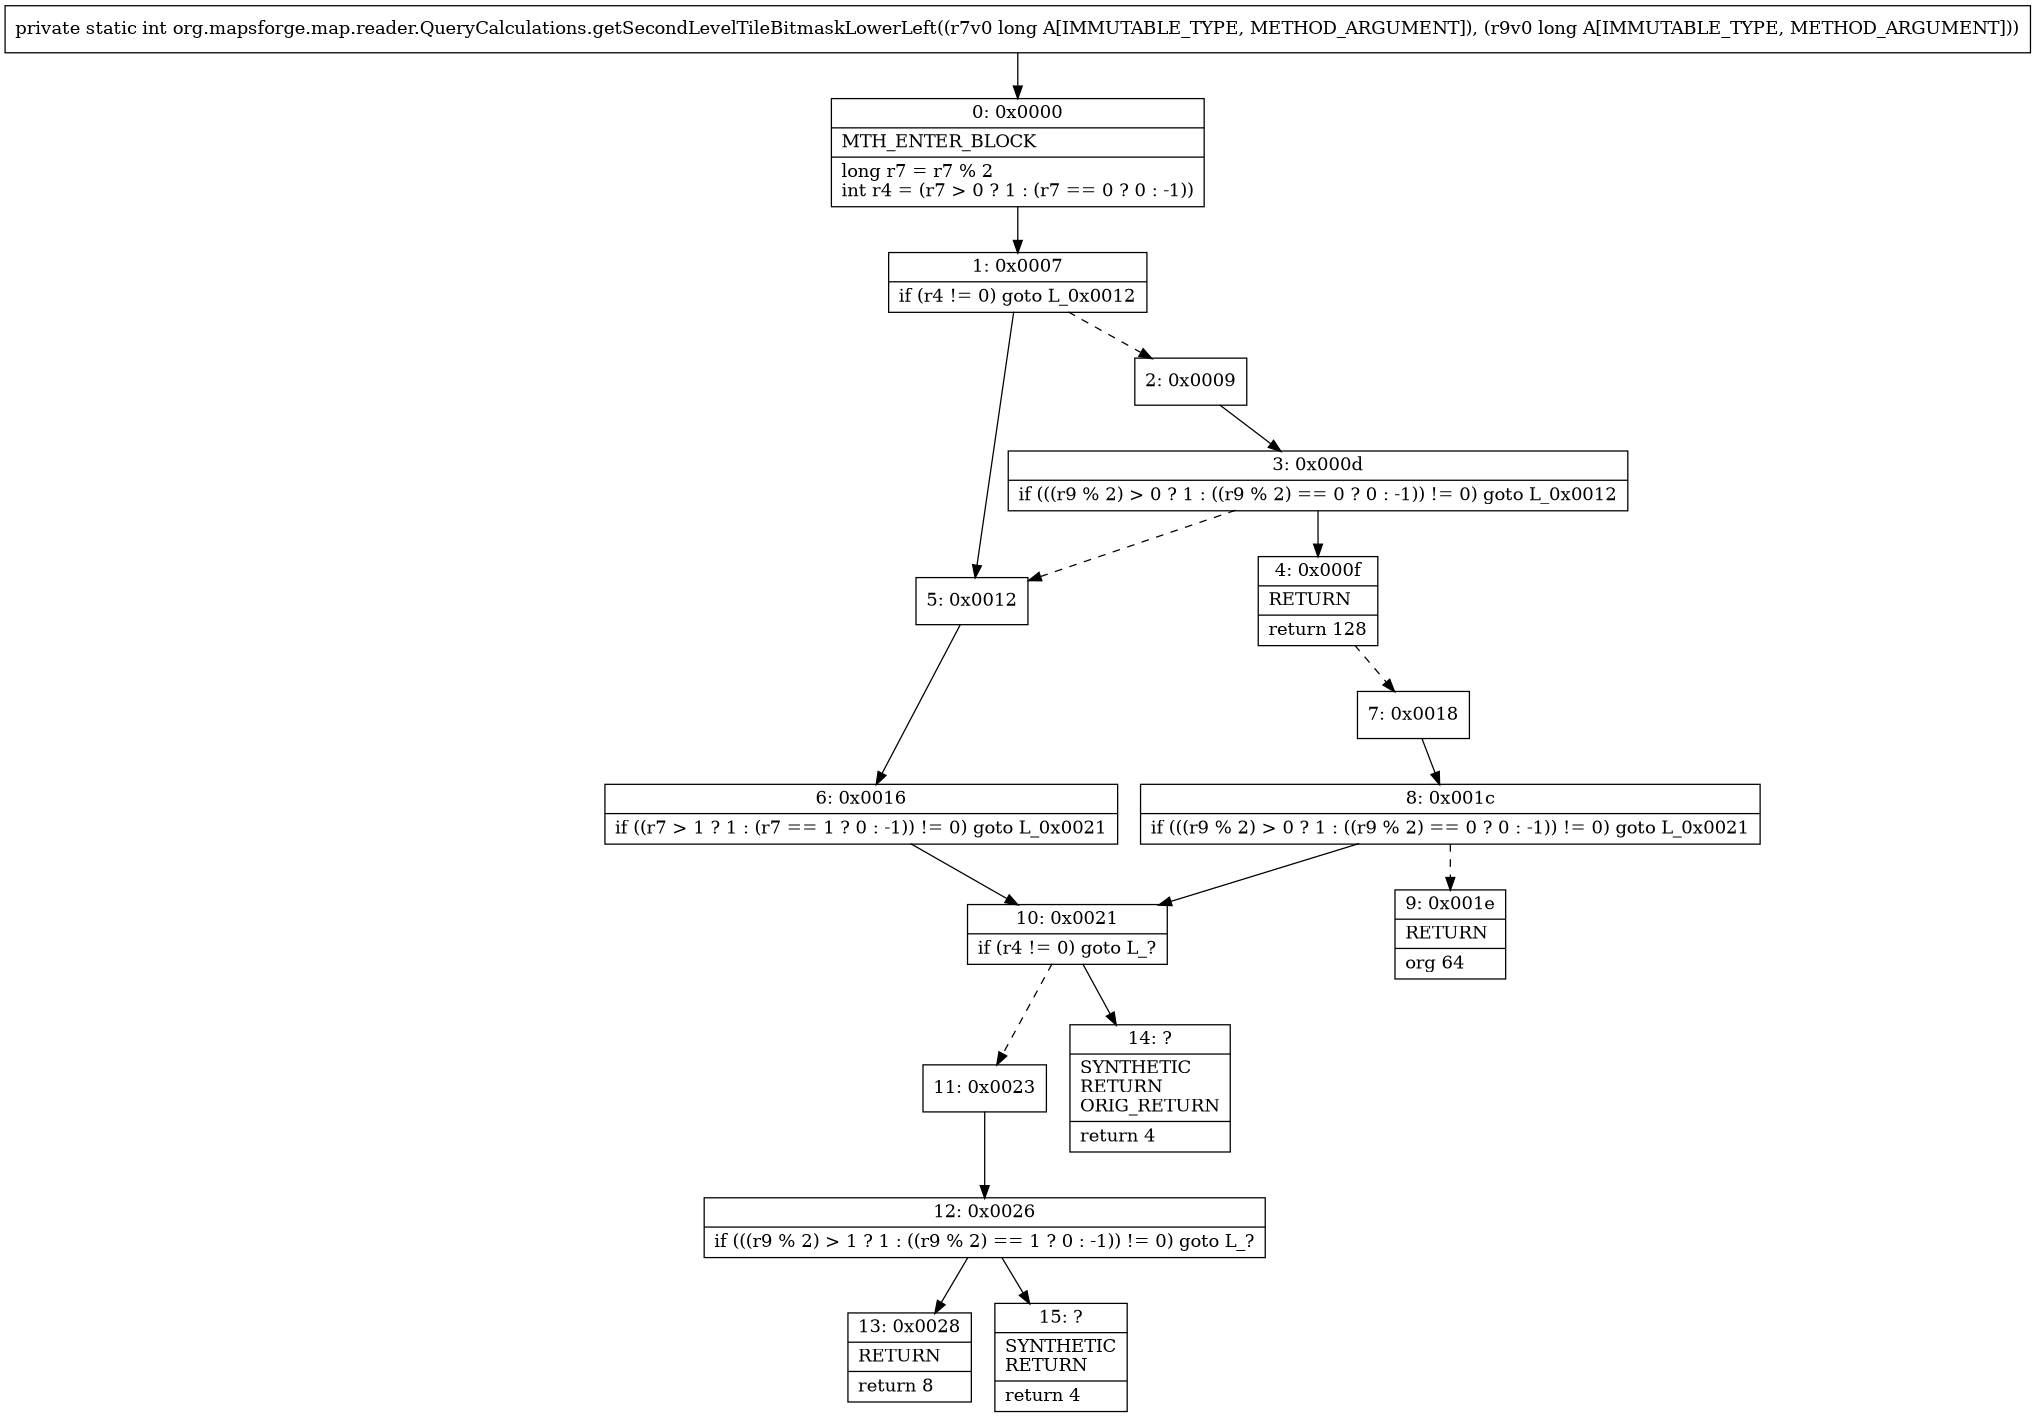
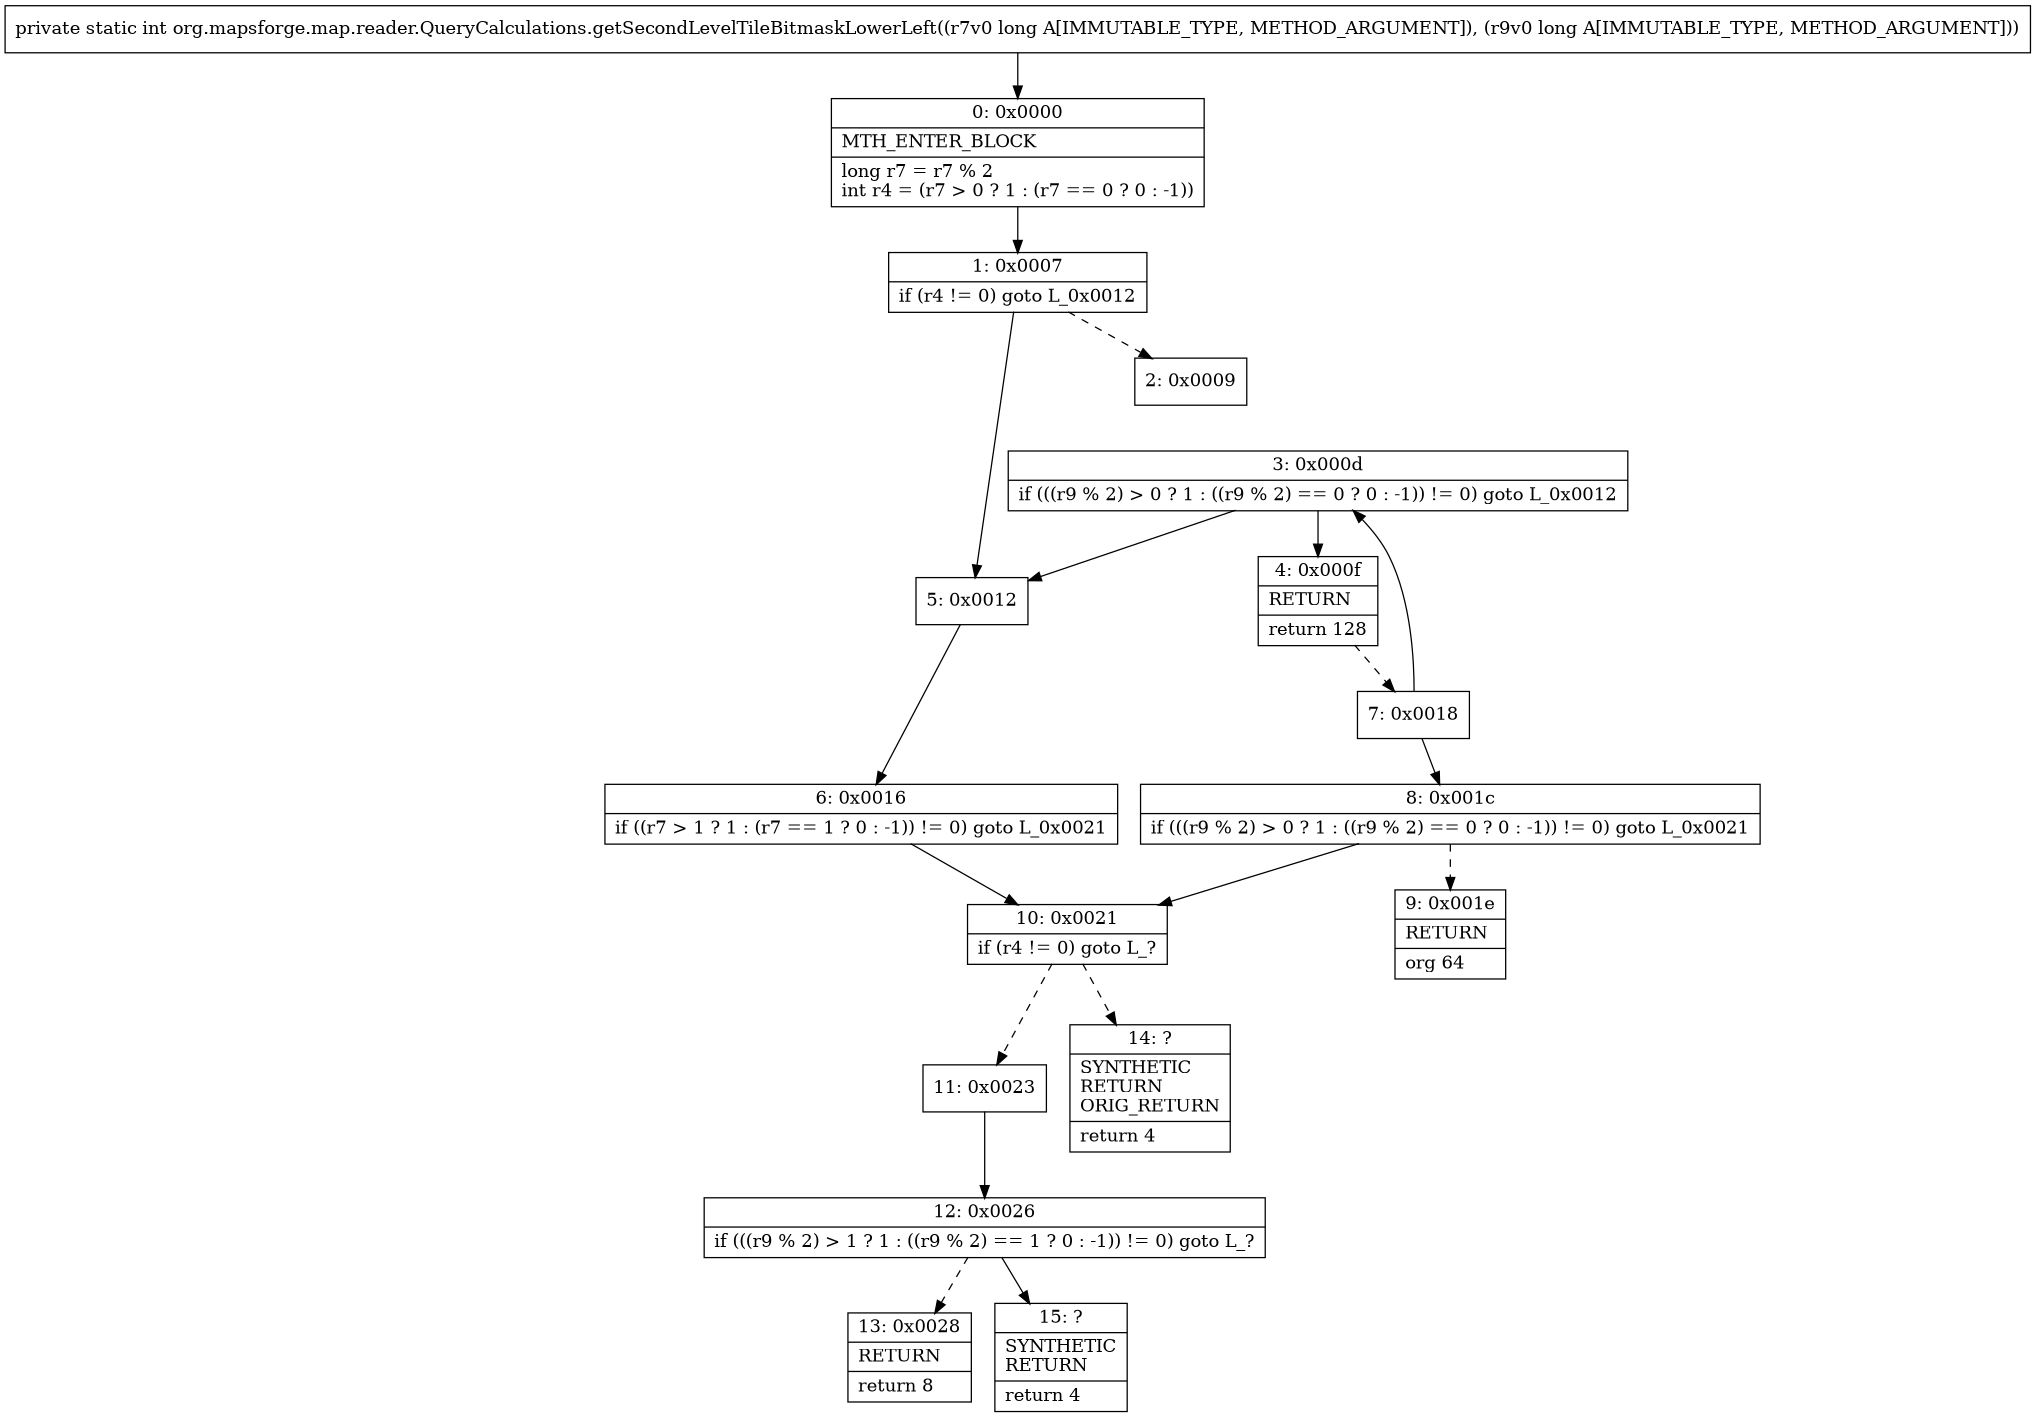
edge "2: 0x0009" -> "3: 0x000d": now "7: 0x0018" -> "3: 0x000d"
edge "3: 0x000d" -> "5: 0x0012": style dashed -> solid
edge "10: 0x0021" -> "14: ?": style solid -> dashed
edge "12: 0x0026" -> "13: 0x0028": style solid -> dashed
